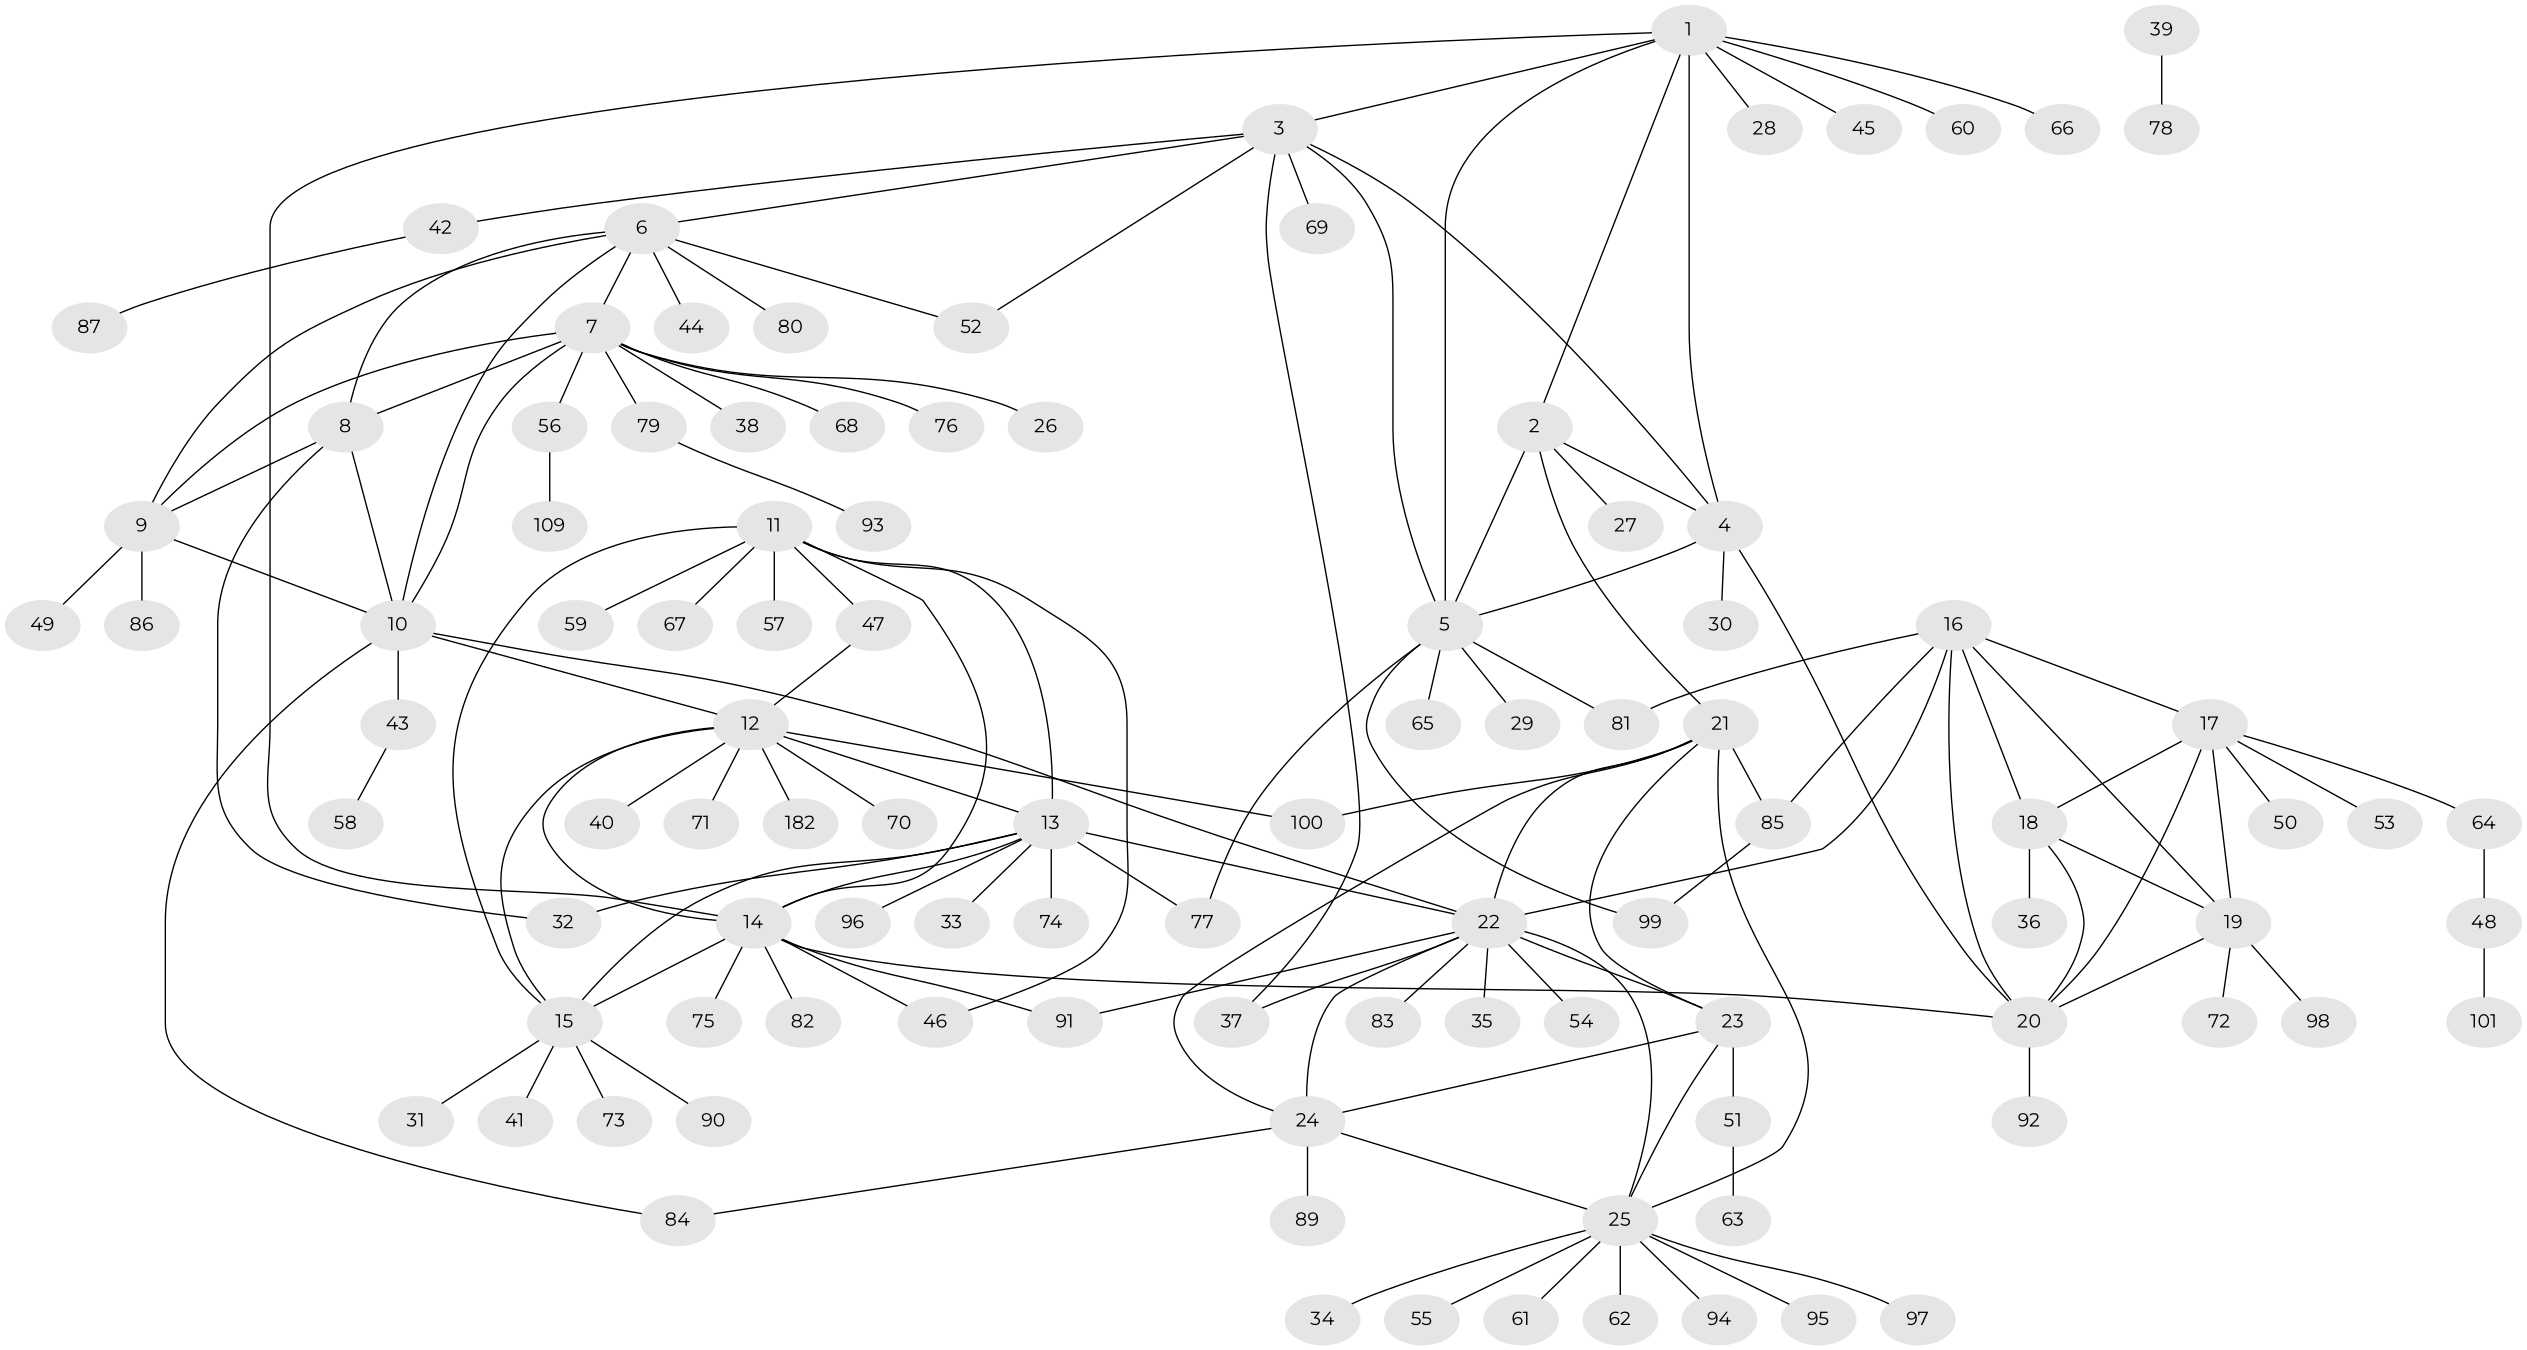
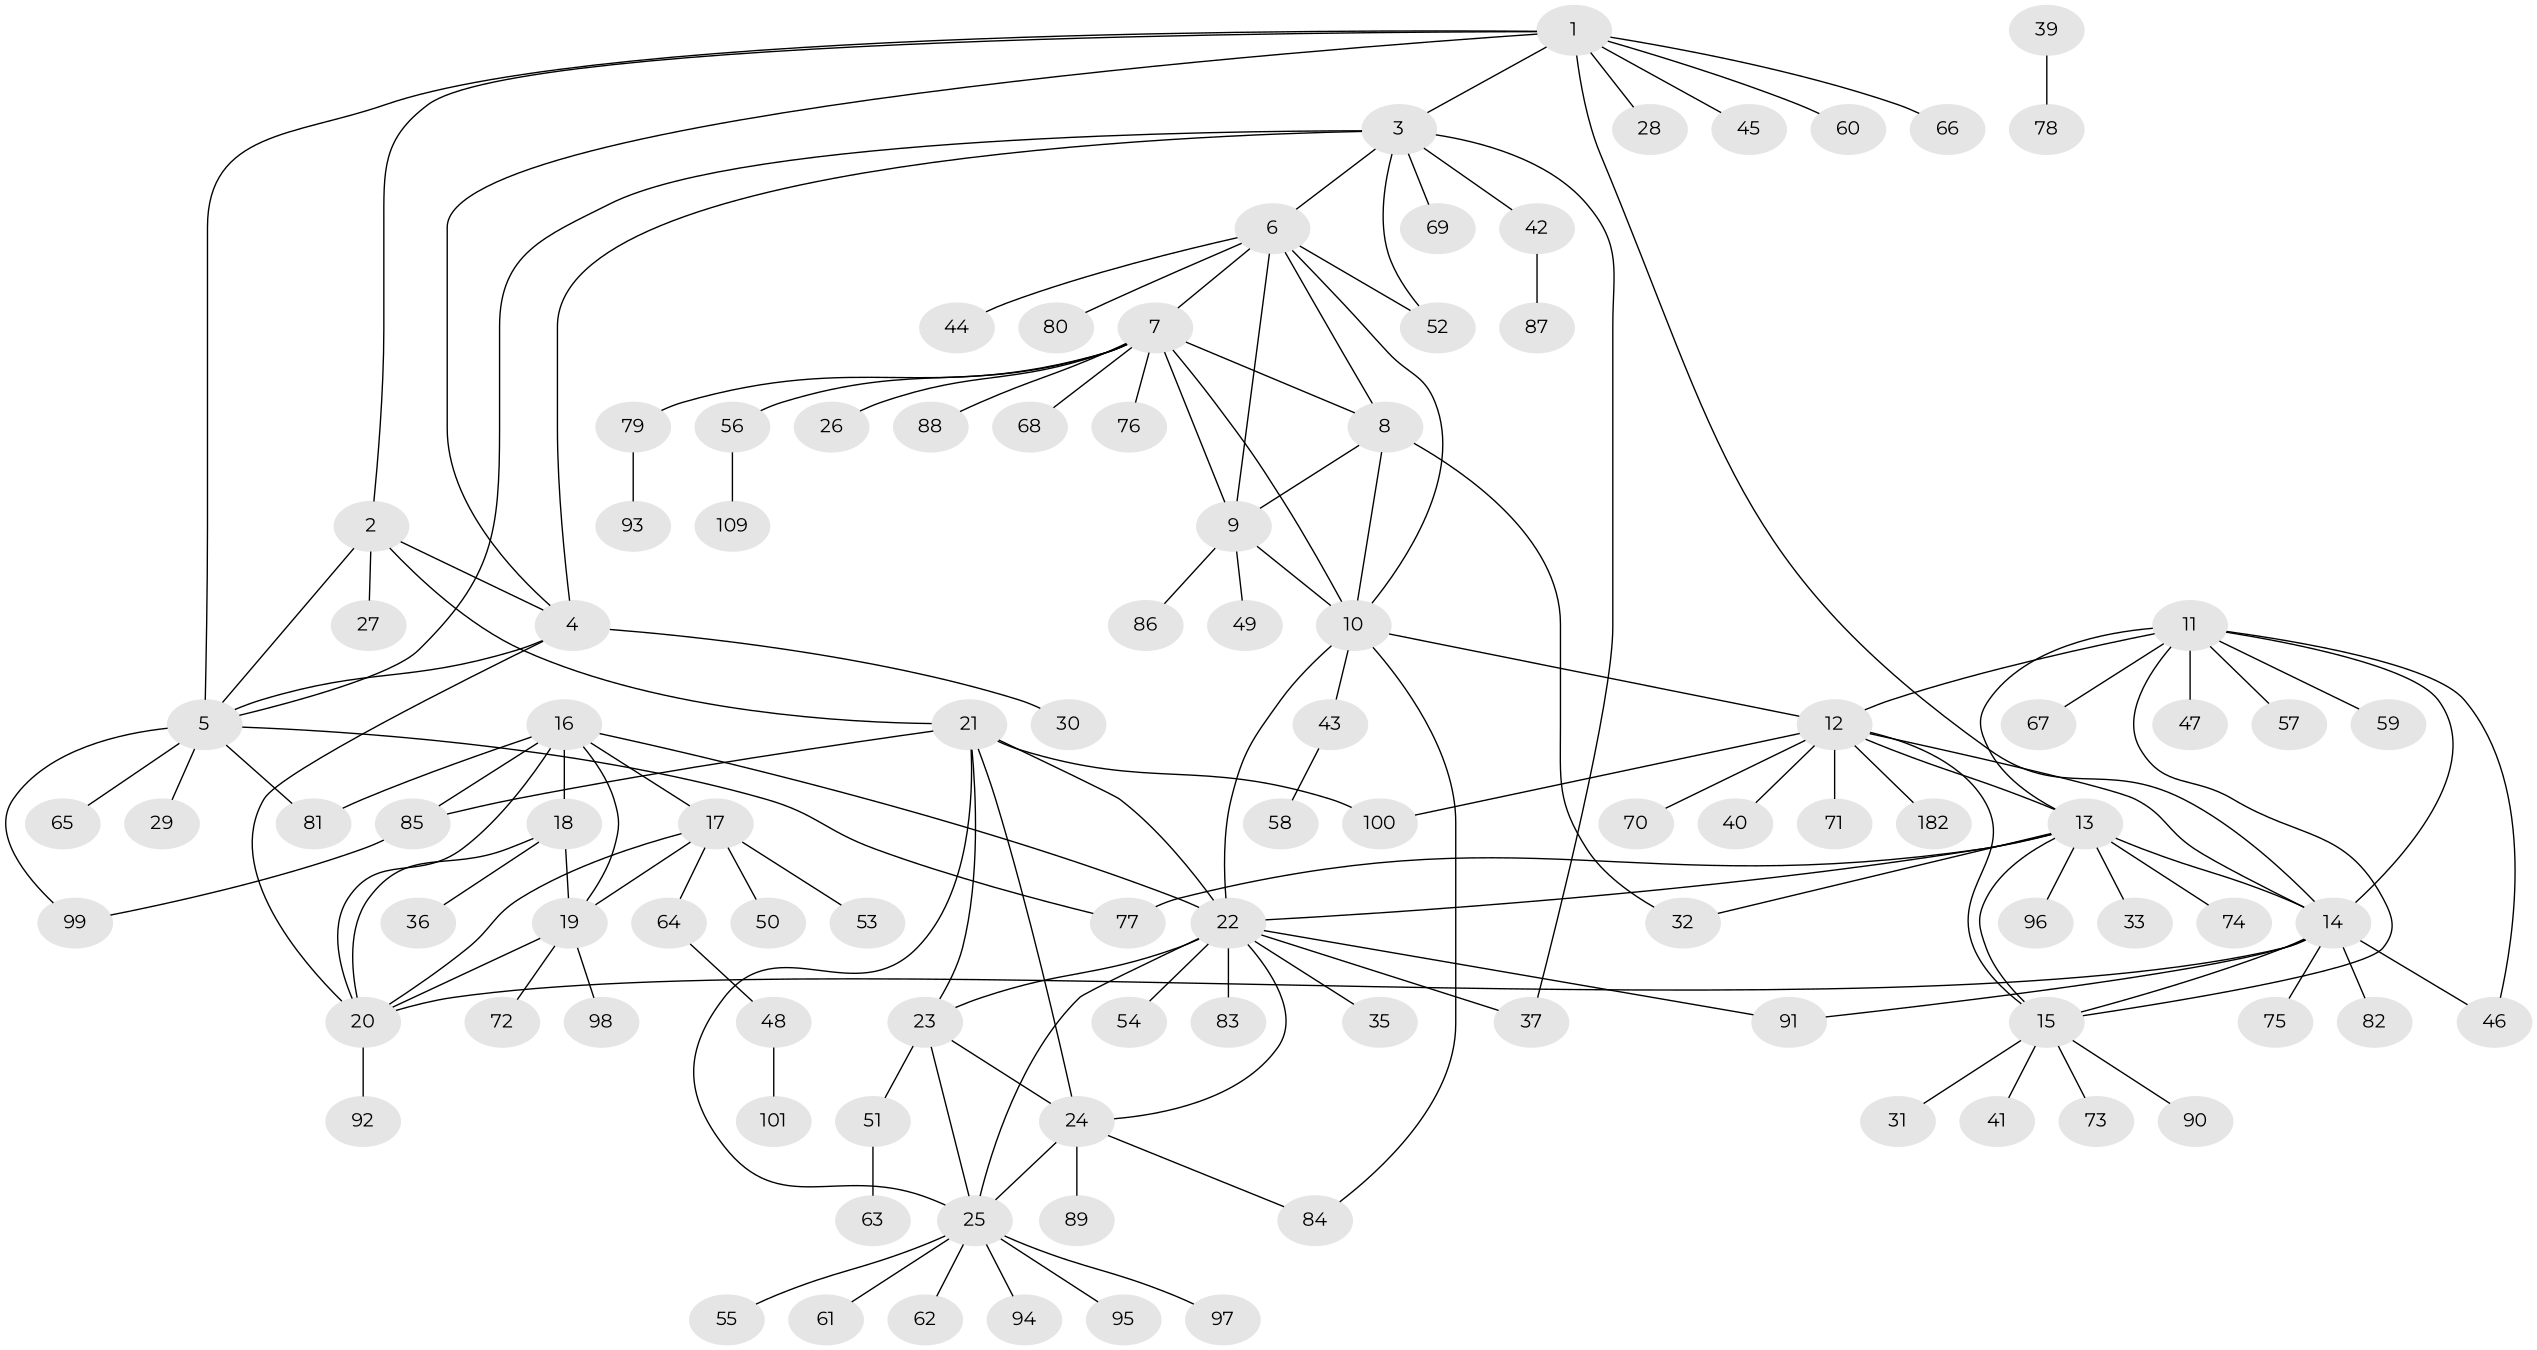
node "38": label "38" -> "88"
edge "47" -- "12": now "11" -- "12"
edge "17" -- "18": removed
node "34": removed
